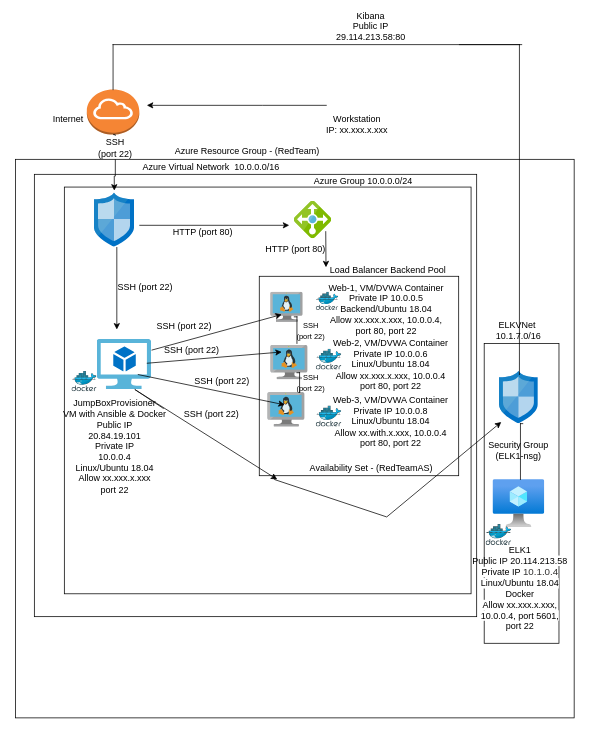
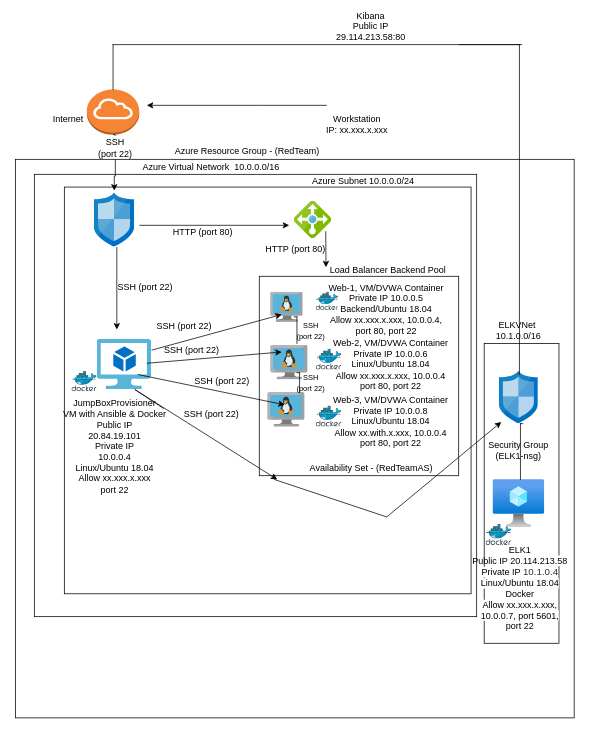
node "Azure Group 10.0.0.0/24": label "Azure Group 10.0.0.0/24" -> "Azure Subnet 10.0.0.0/24"
node "ELKVNet 10.1.7.0/16": label "ELKVNet 10.1.7.0/16" -> "ELKVNet 10.1.0.0/16"
node "ELK1 Public IP 20.114.213.58 Private IP 10.1.0.4 Linux/Ubuntu 18.04 Docker Allow xx.xxx.x.xxx, 10.0.0.4, port 5601, port 22": label "ELK1 Public IP 20.114.213.58 Private IP 10.1.0.4 Linux/Ubuntu 18.04 Docker Allow xx.xxx.x.xxx, 10.0.0.4, port 5601, port 22" -> "ELK1 Public IP 20.114.213.58 Private IP 10.1.0.4 Linux/Ubuntu 18.04 Docker Allow xx.xxx.x.xxx, 10.0.0.7, port 5601, port 22"
